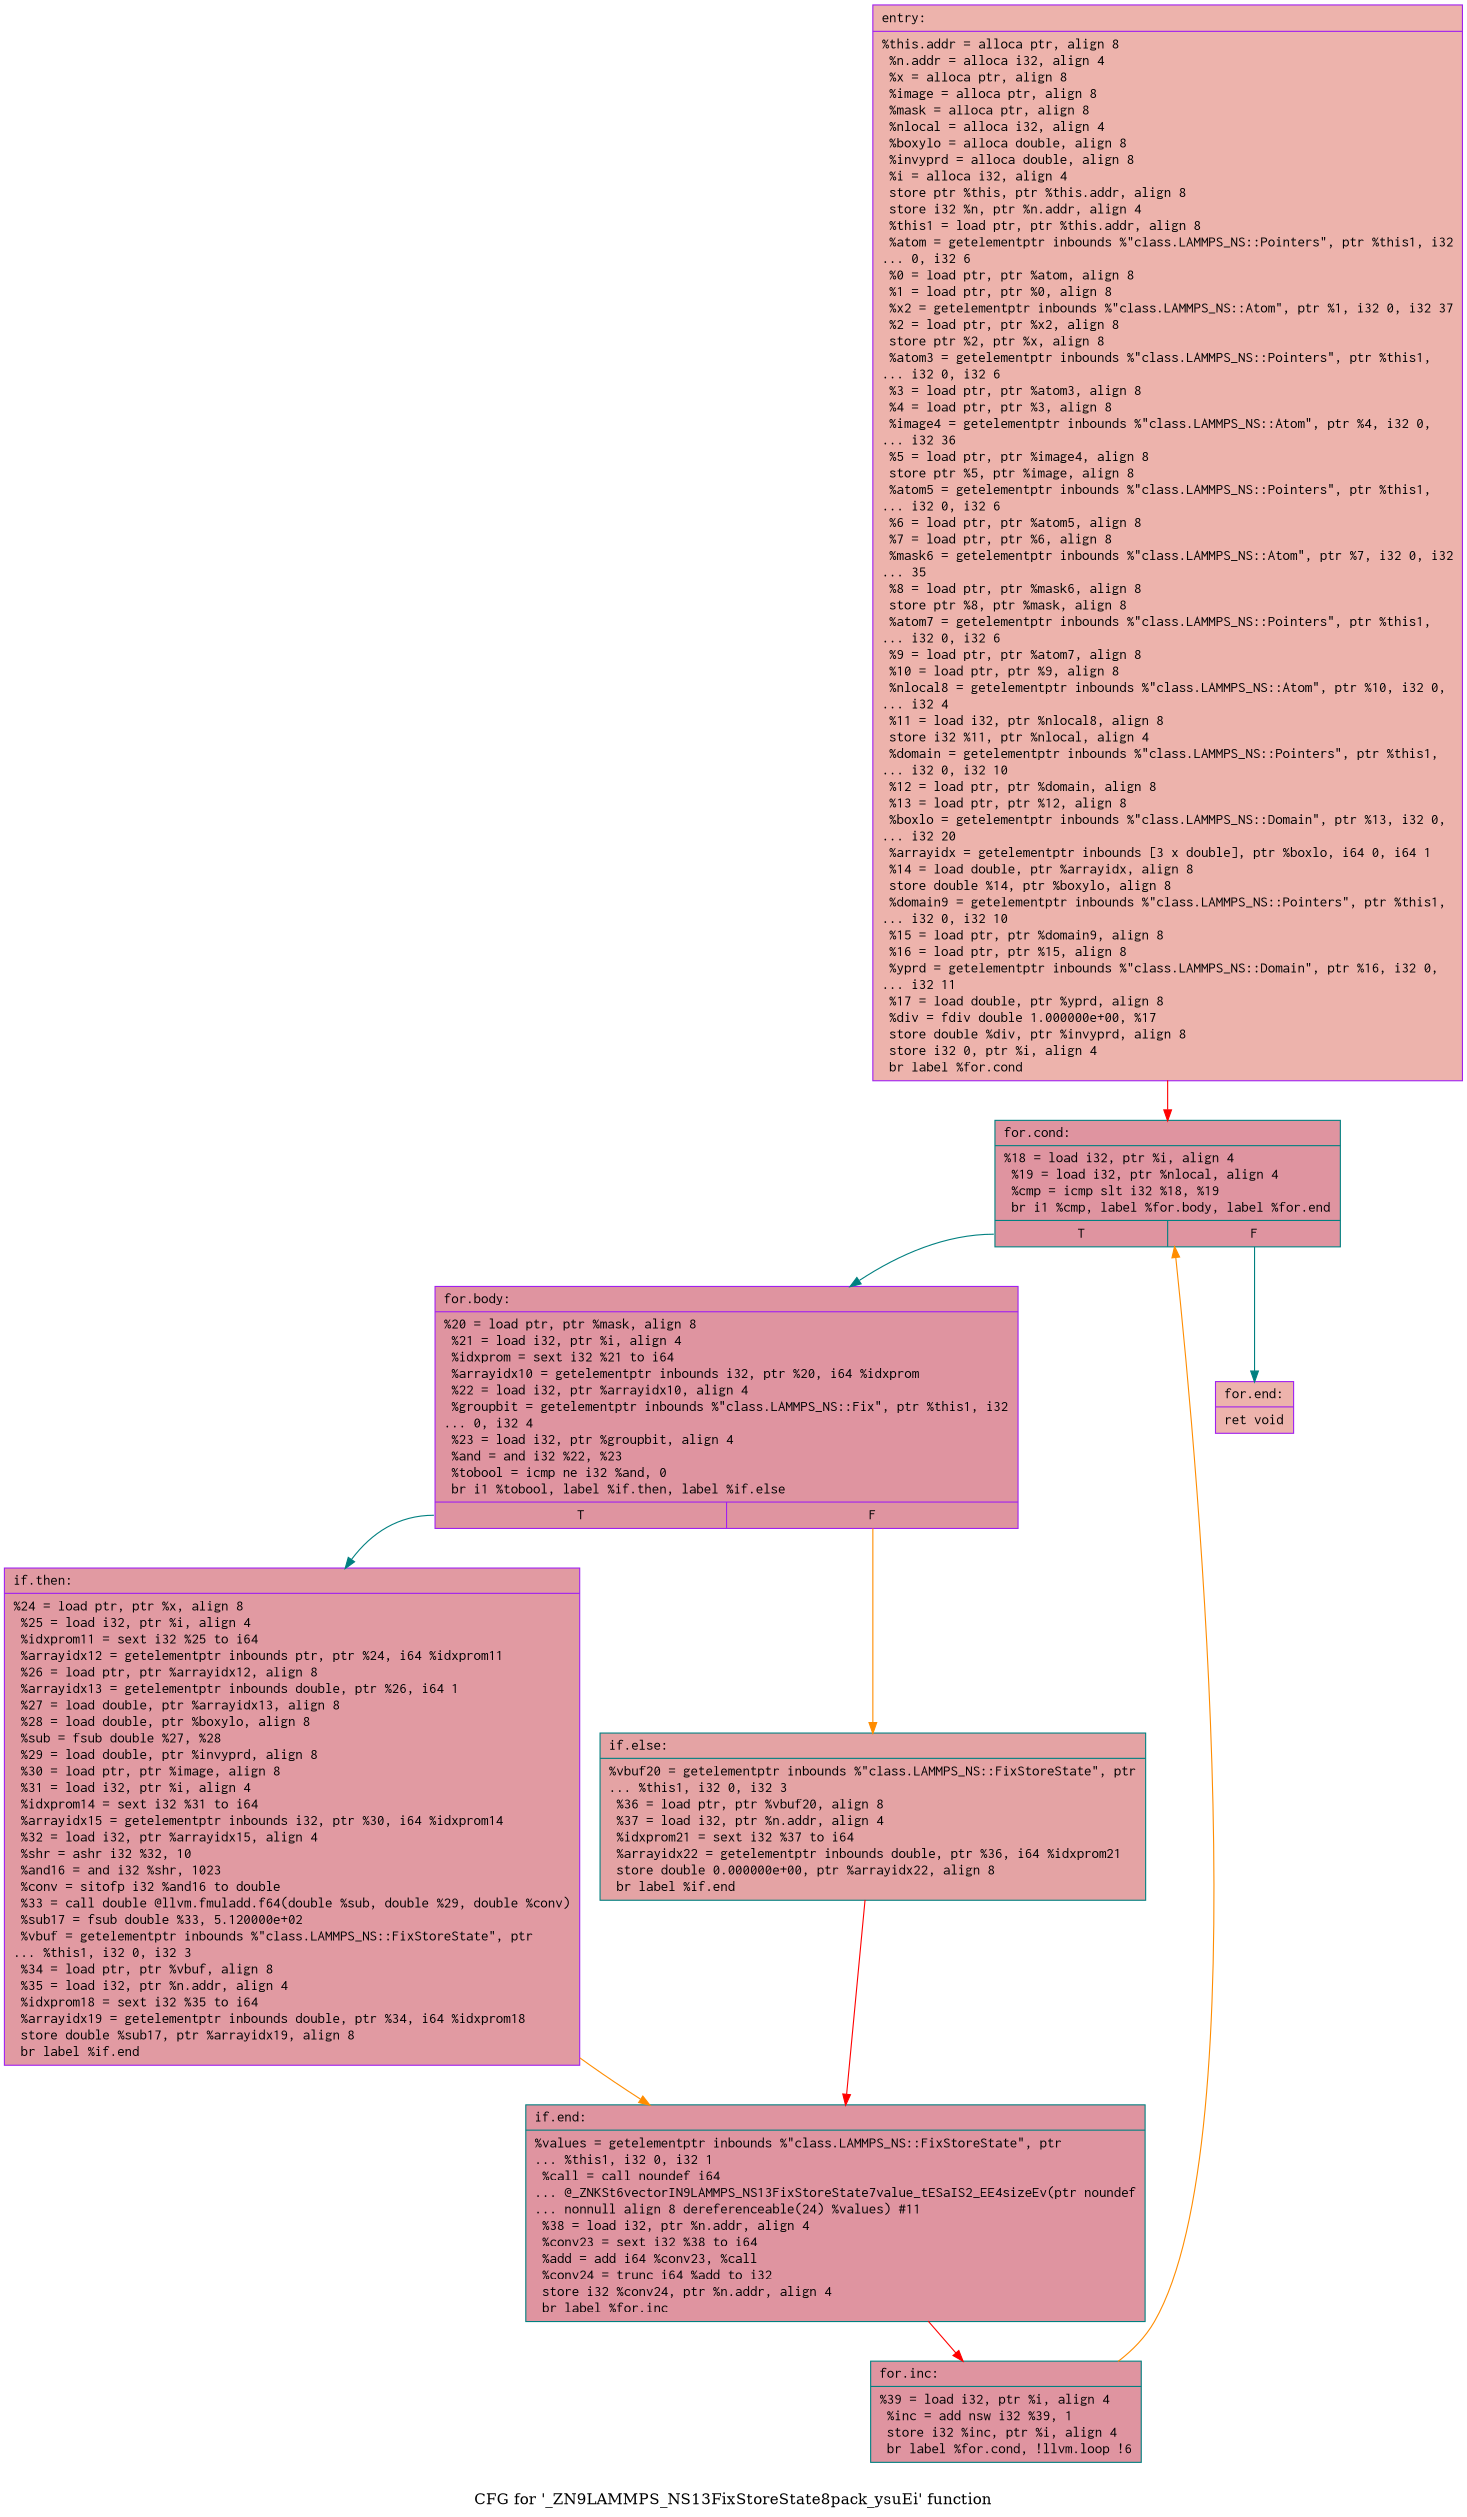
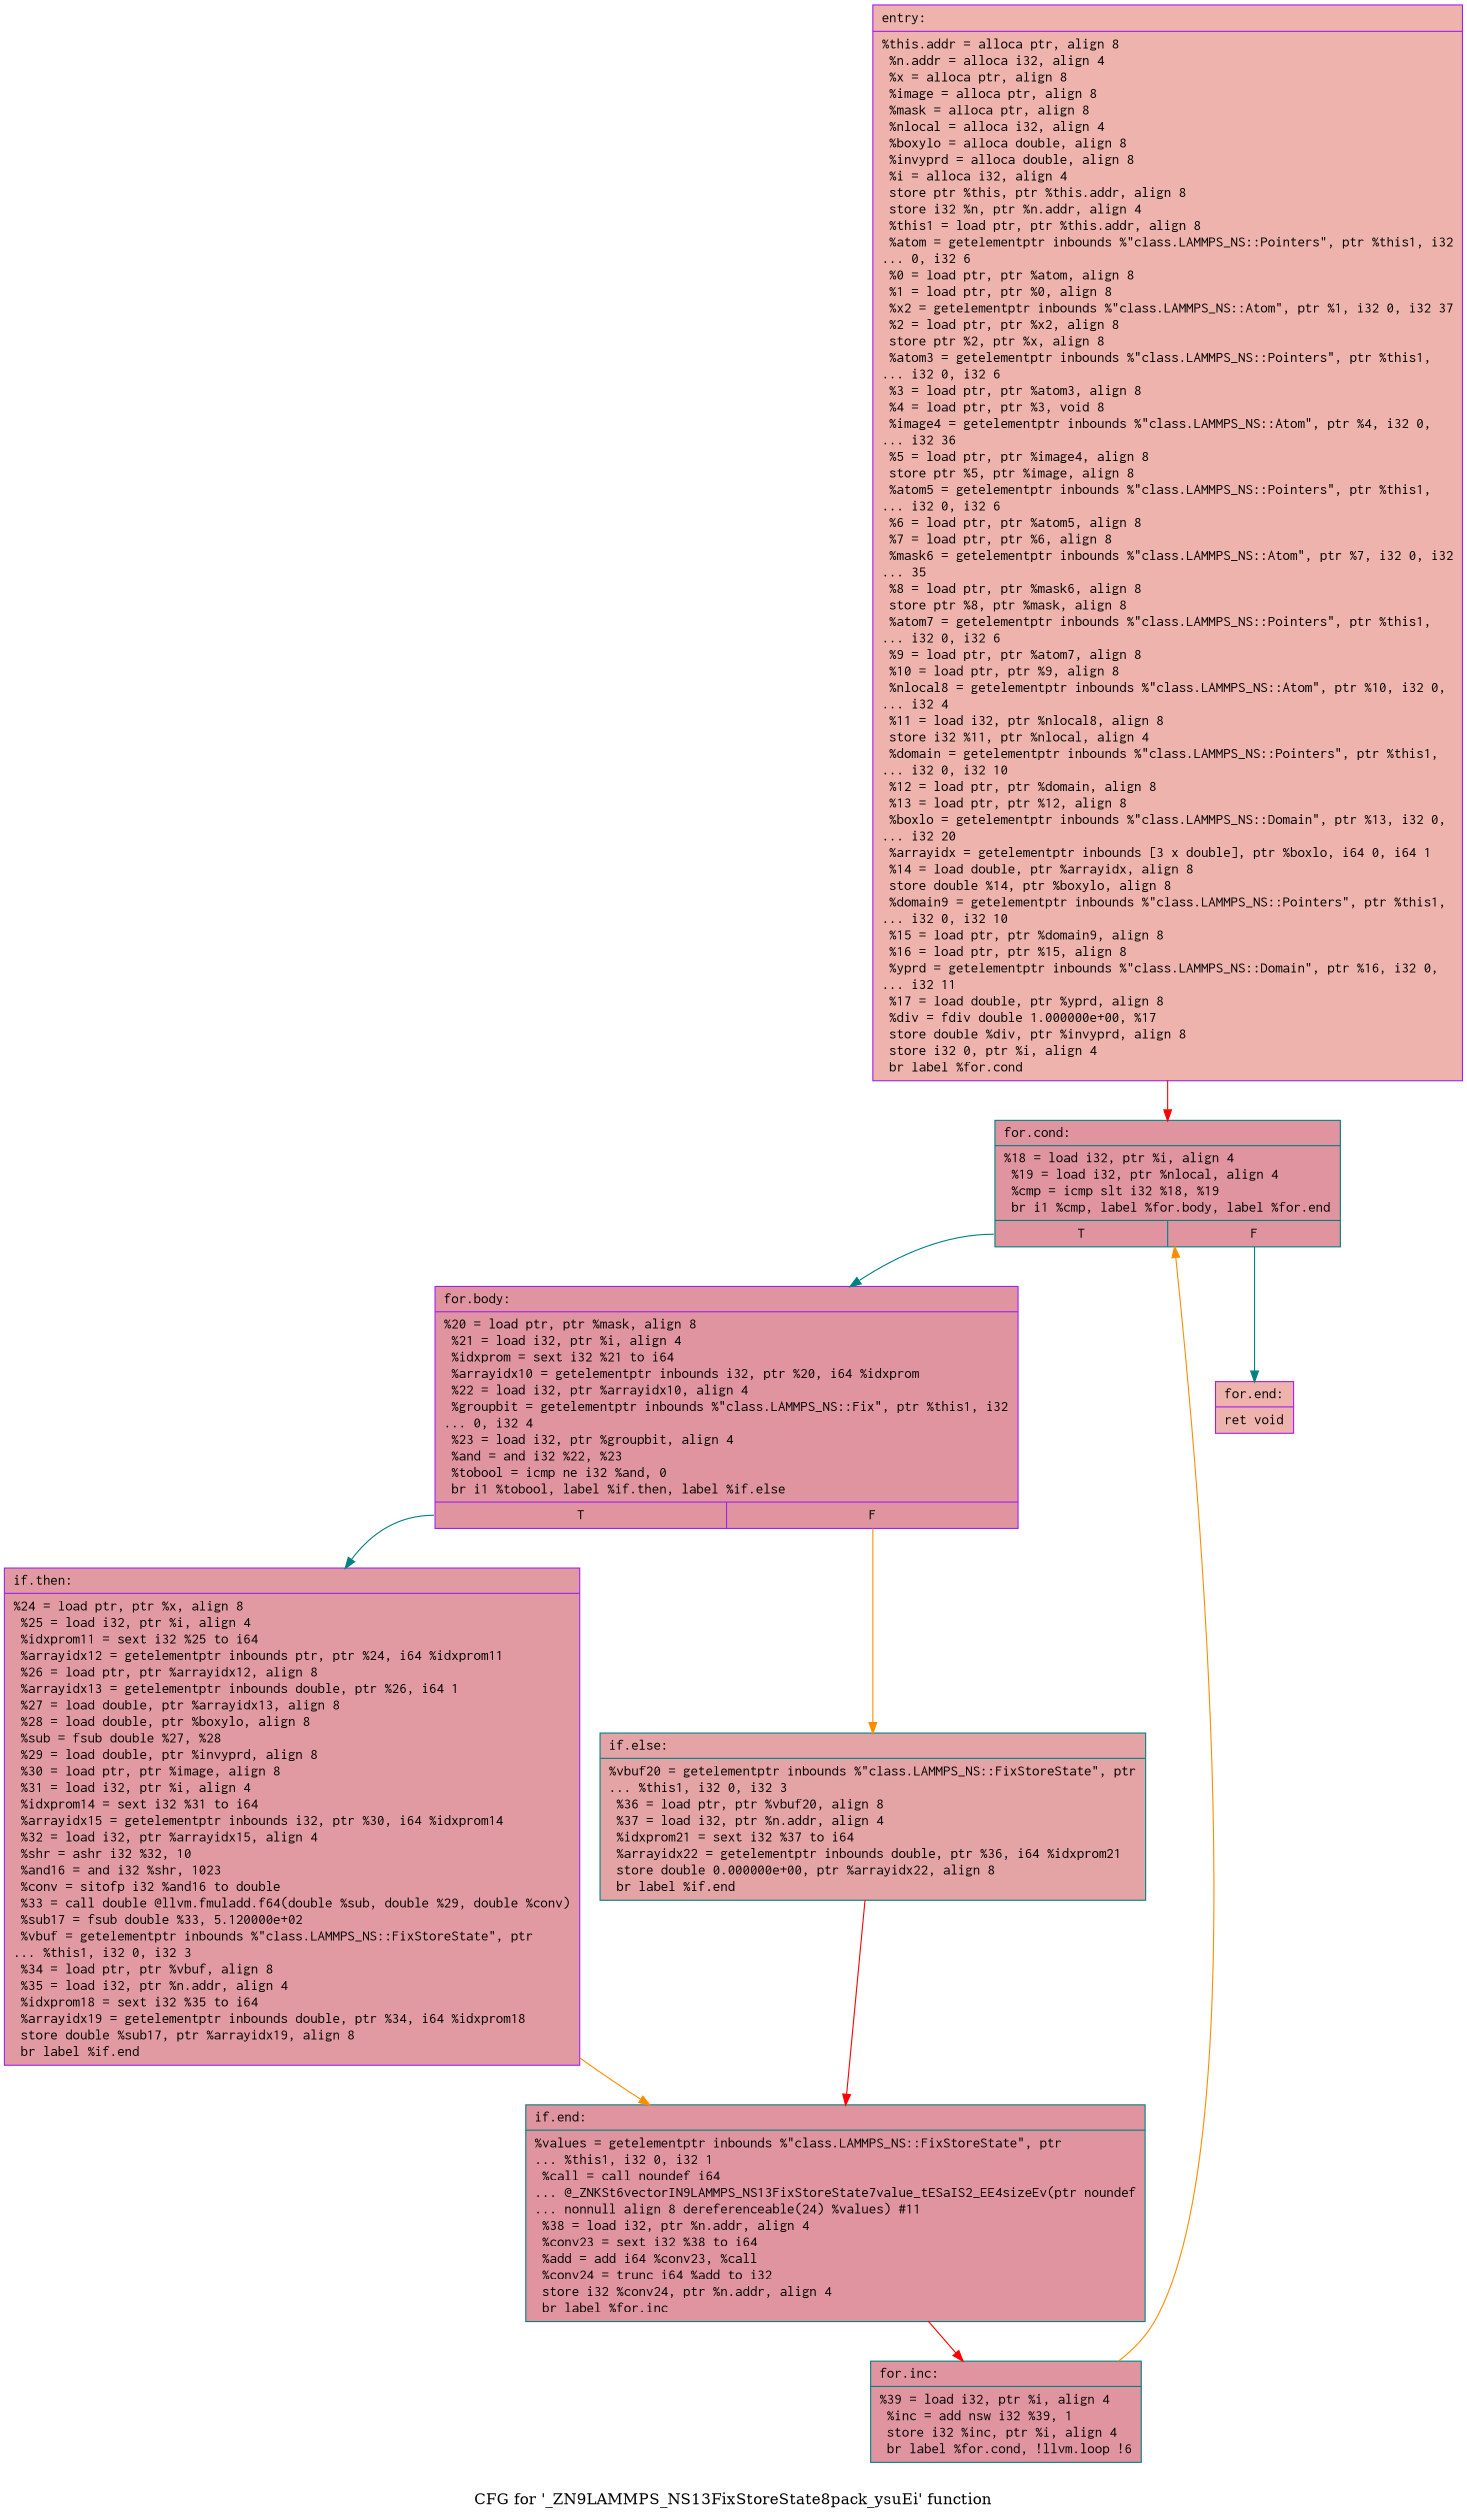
node "entry:": text "%4 = load ptr, ptr %3, align 8" -> "%4 = load ptr, ptr %3, void 8"
